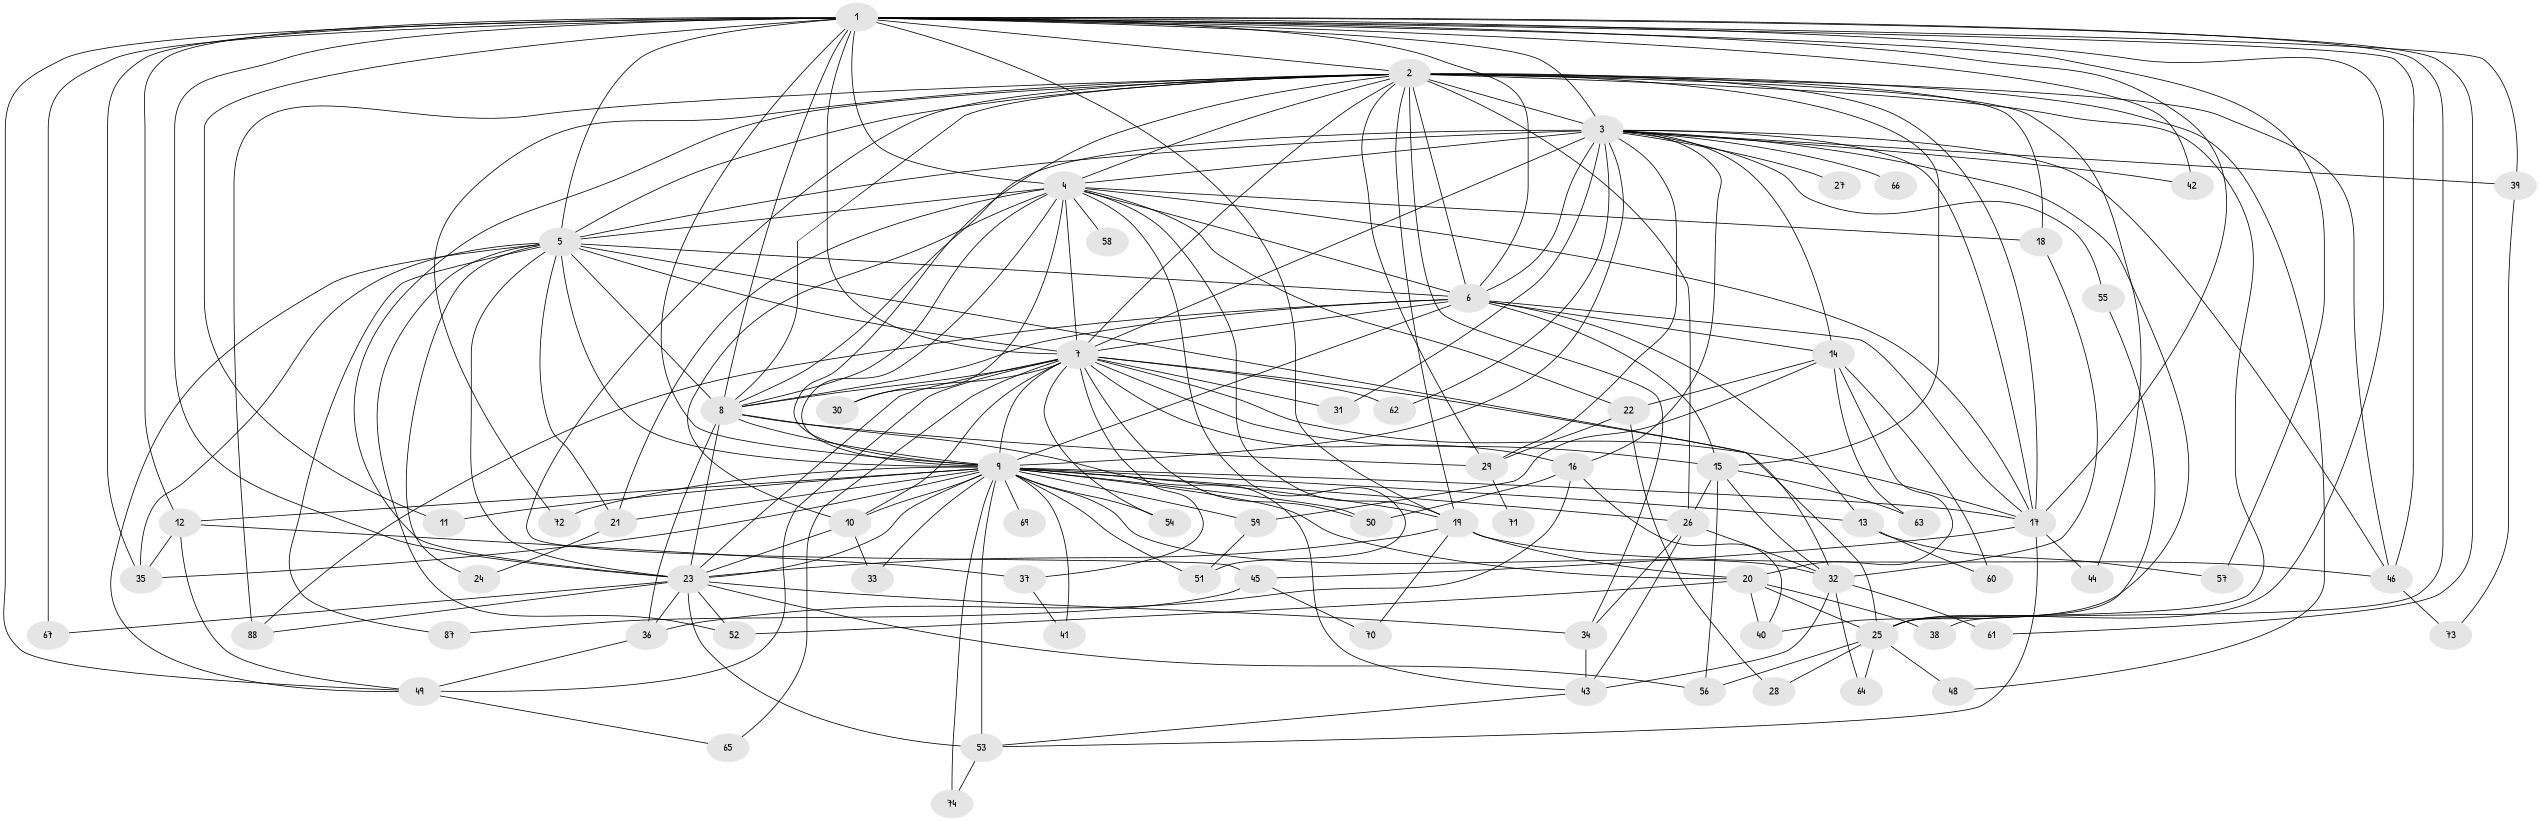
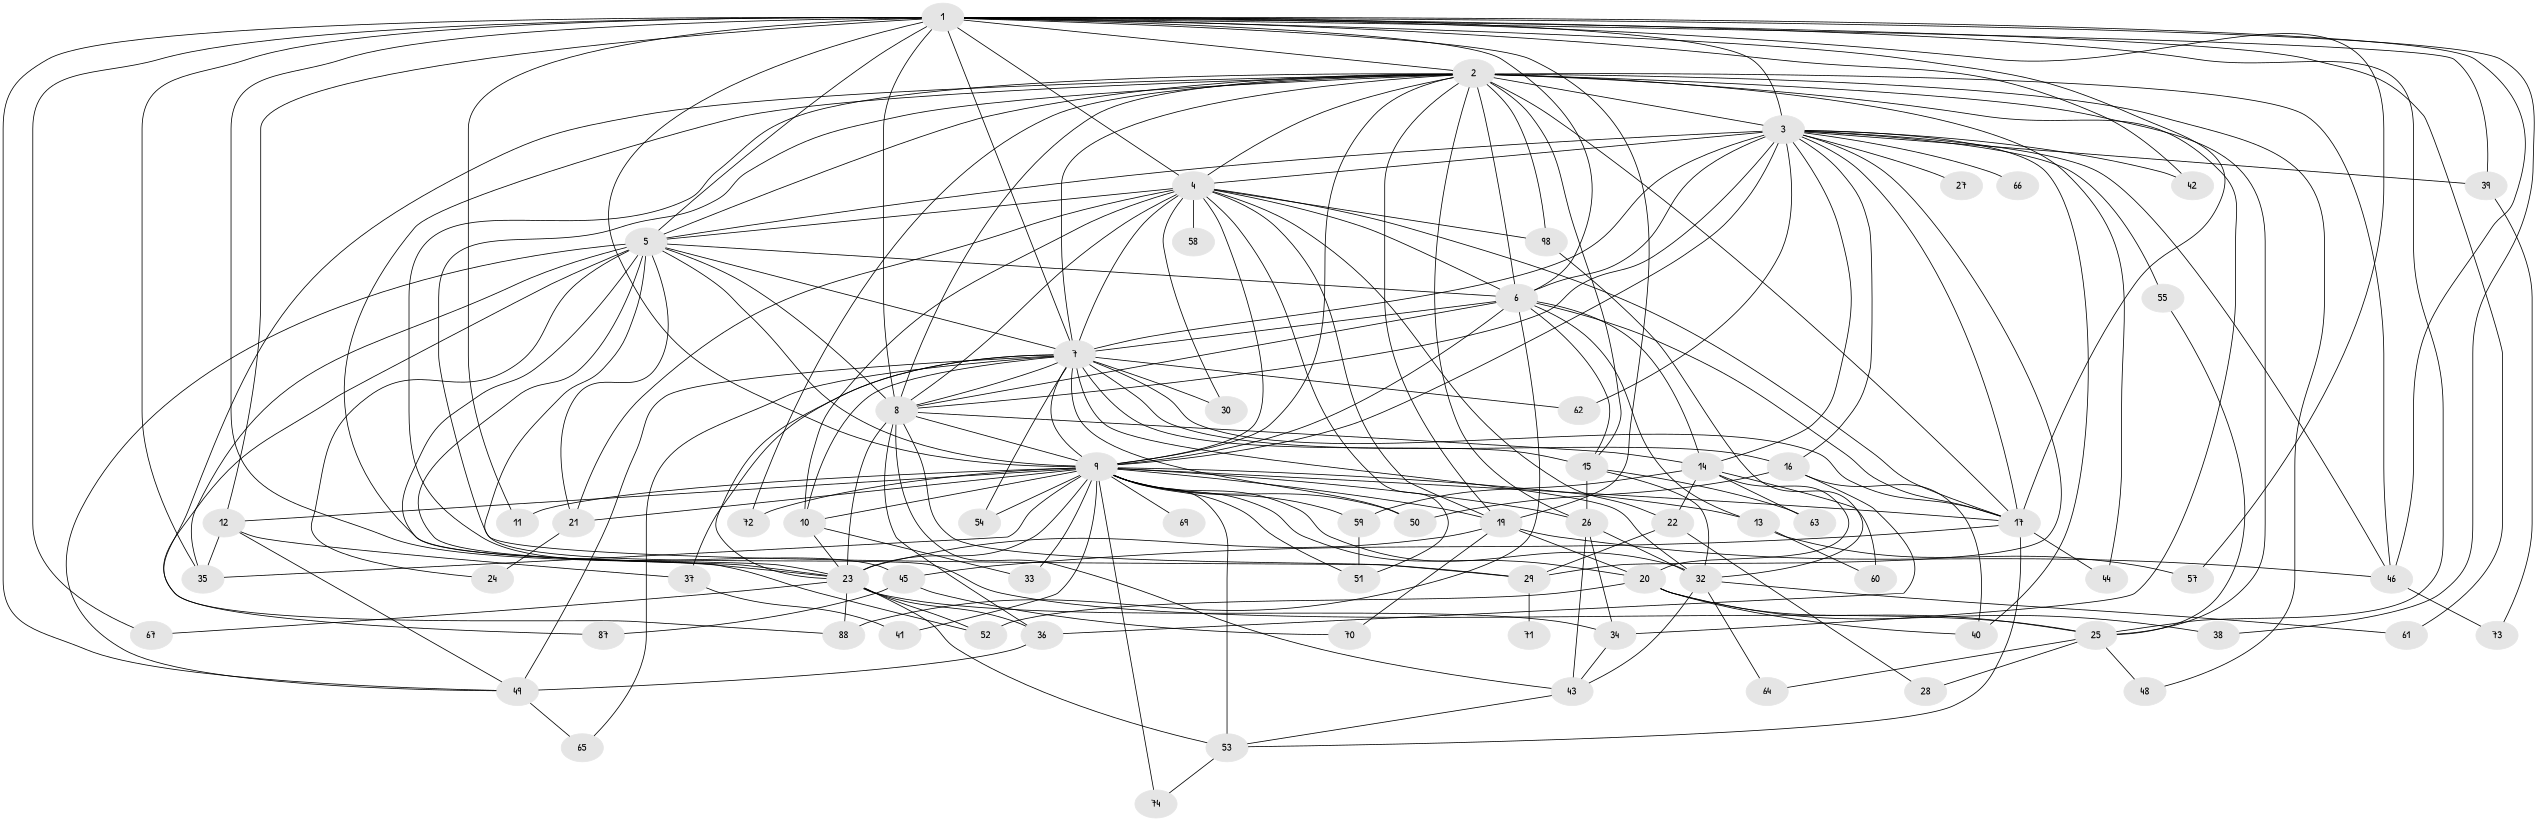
node "18": label "18" -> "98"
node "31": removed
edge "8" -- "14": added
node "56": removed
